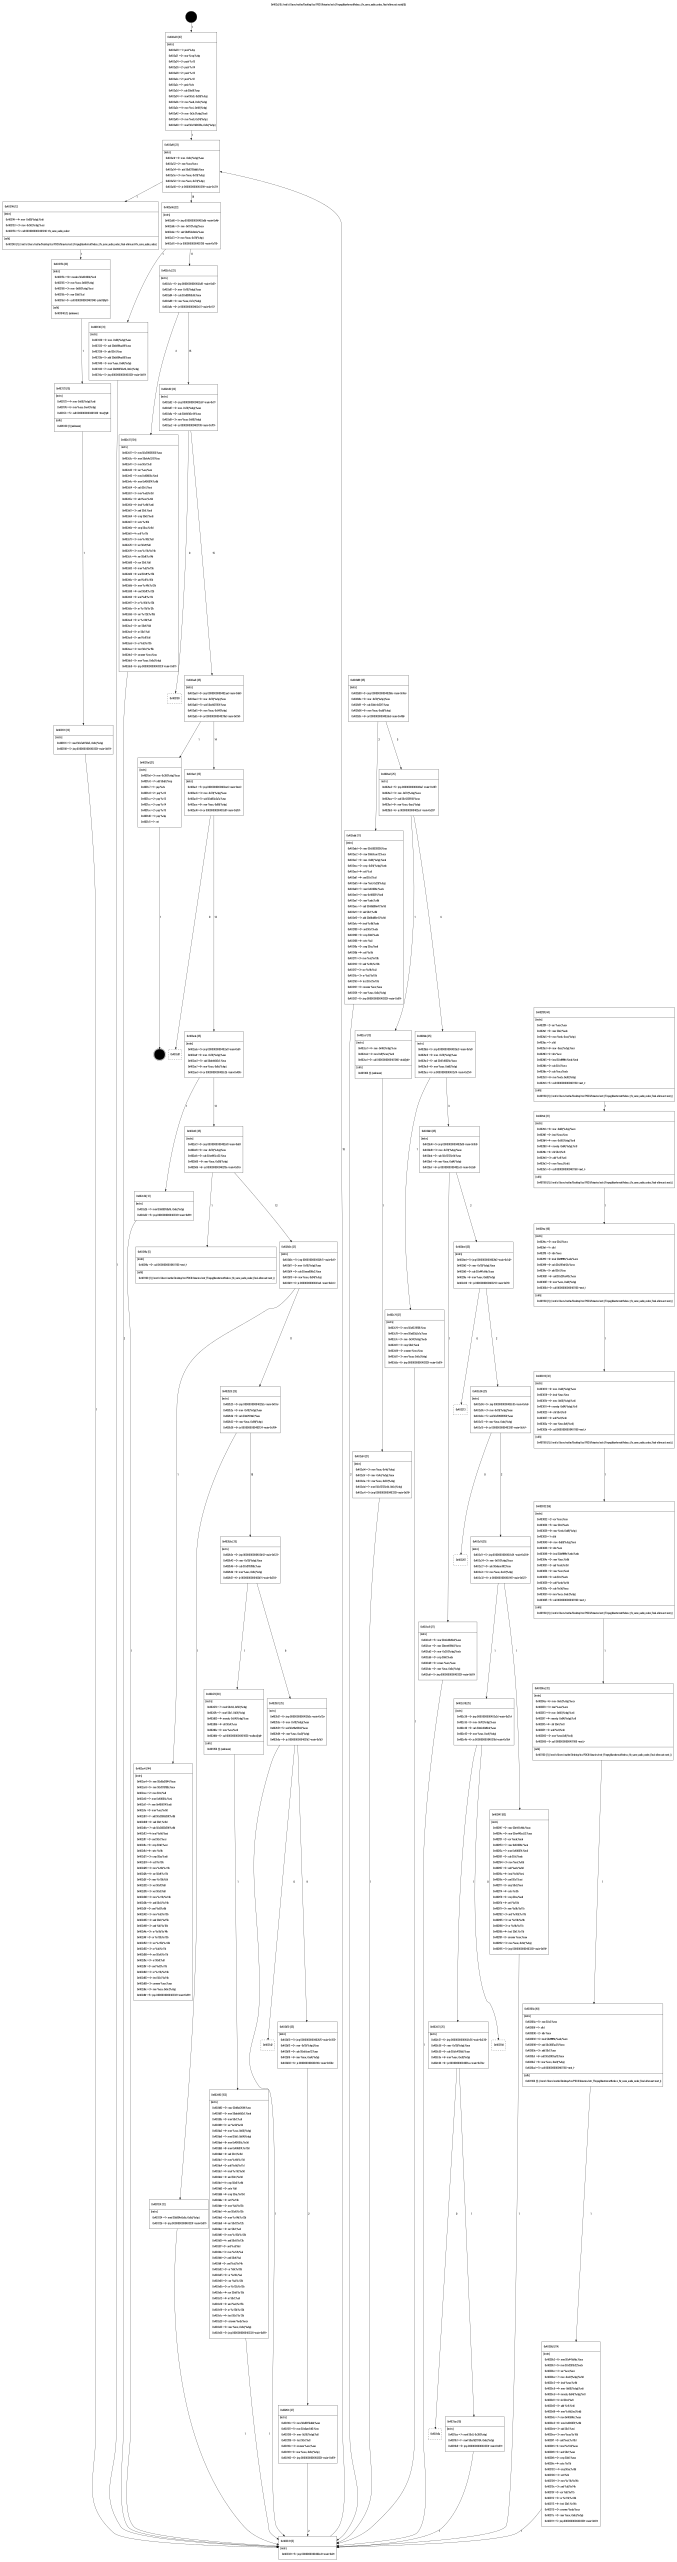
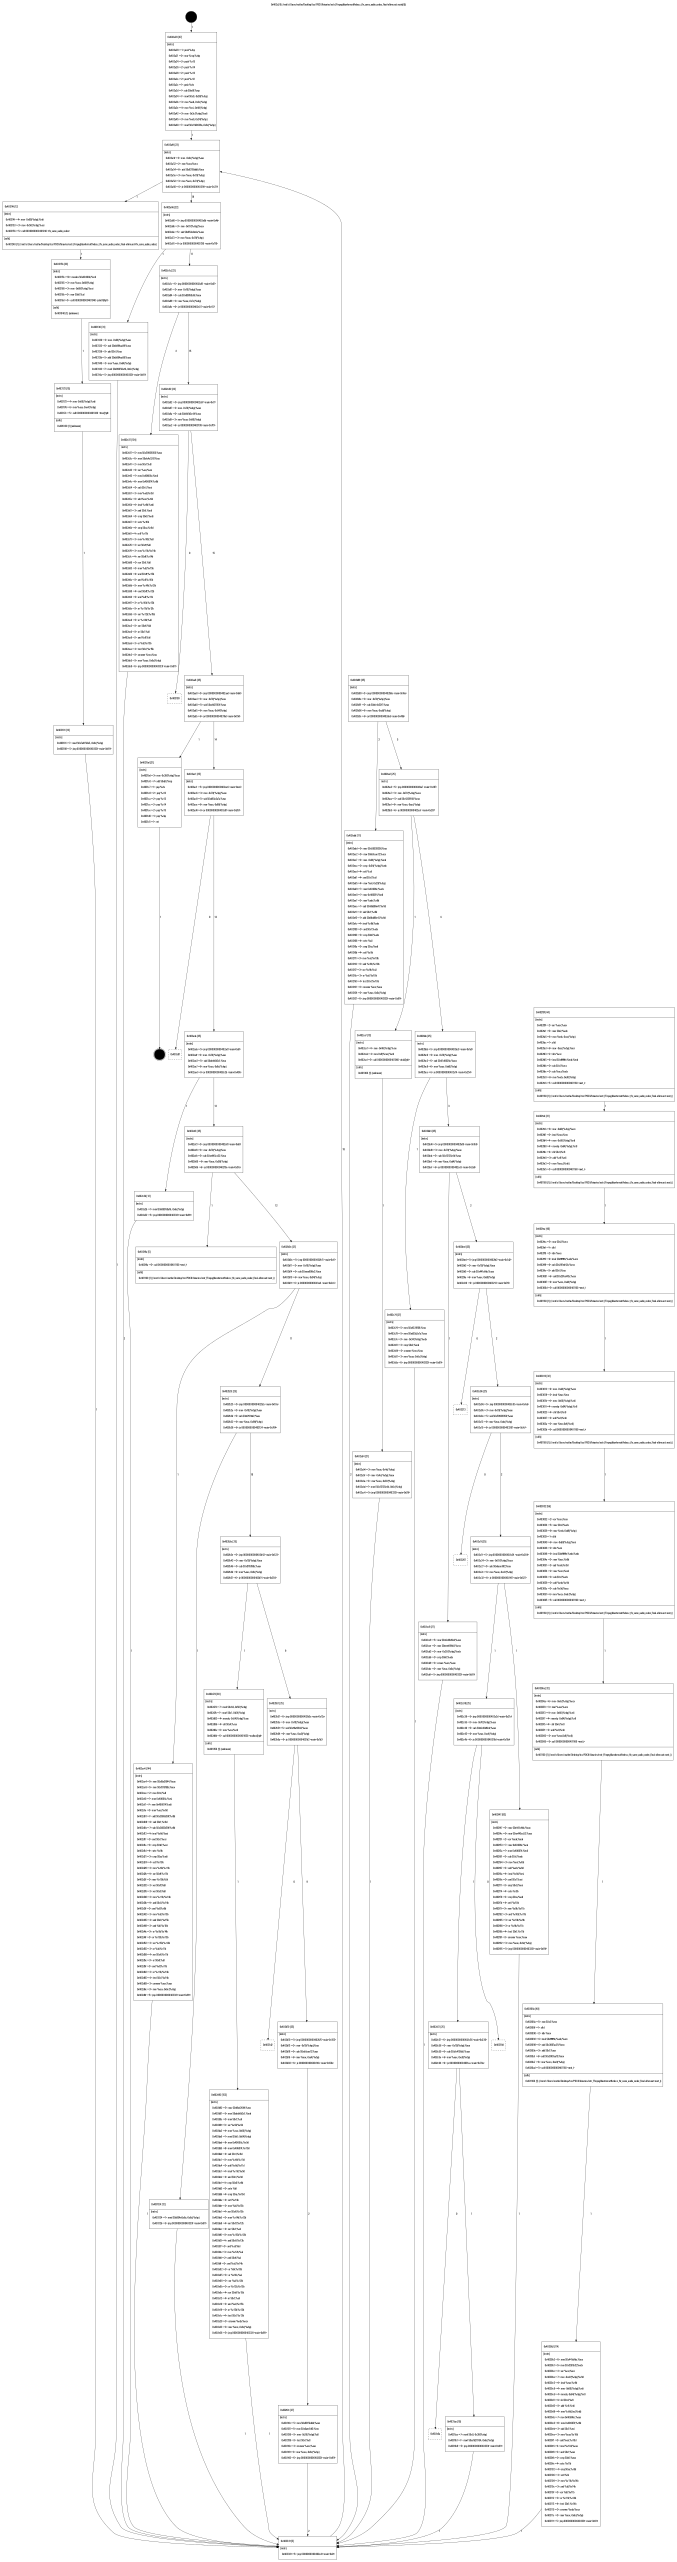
edge "0x402b57 [25]" -> "0x40333f [5]": now "0x402ce4 [144]" -> "0x40333f [5]"
